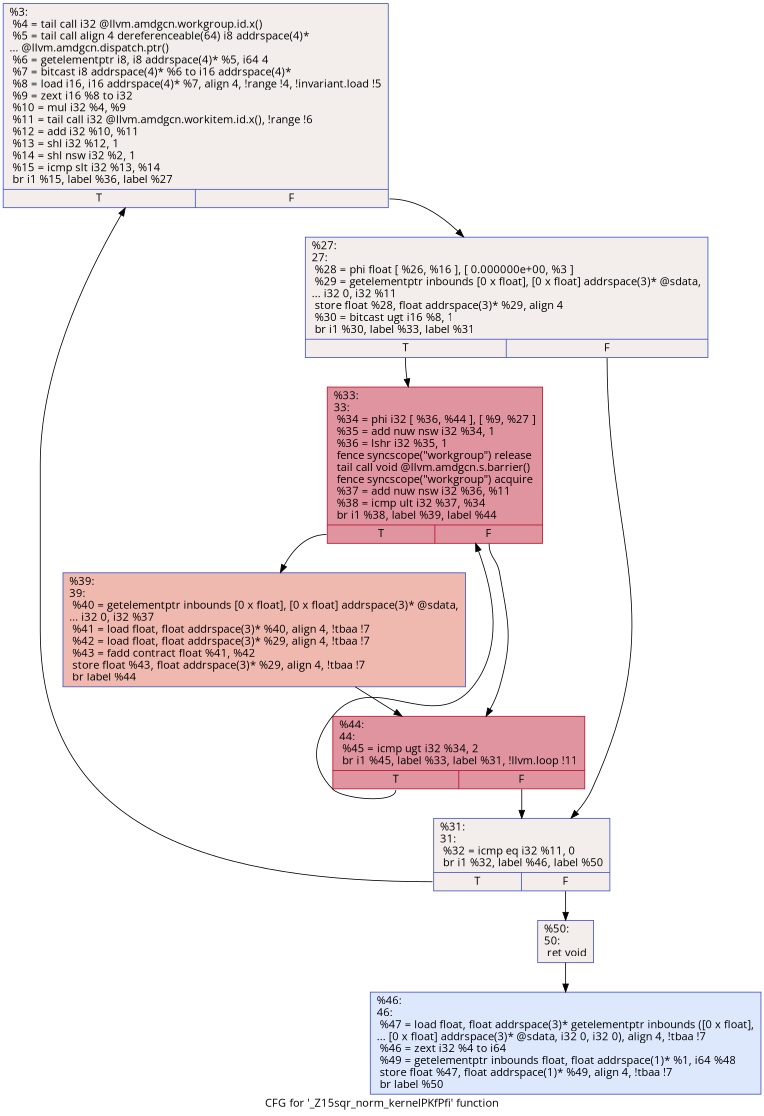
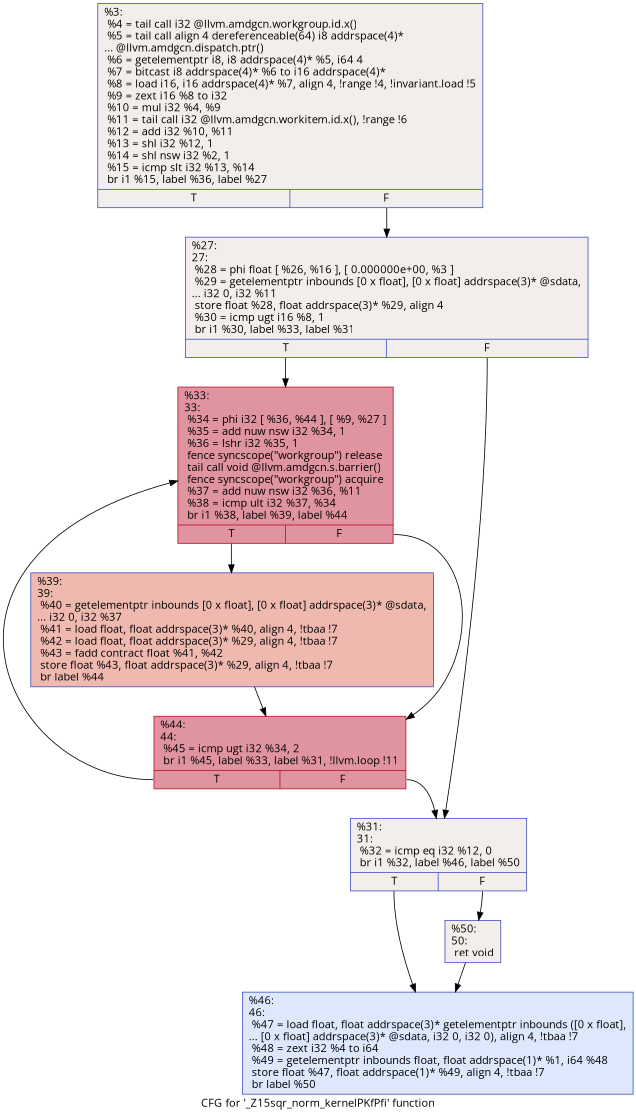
node "%27:": text "%30 = bitcast ugt i16 %8, 1" -> "%30 = icmp ugt i16 %8, 1"
edge "%31:" -> "%3:": now "%31:" -> "%46:"
node "%31:": text "%32 = icmp eq i32 %11, 0" -> "%32 = icmp eq i32 %12, 0"
node "%46:": text "%46 = zext i32 %4 to i64" -> "%48 = zext i32 %4 to i64"
